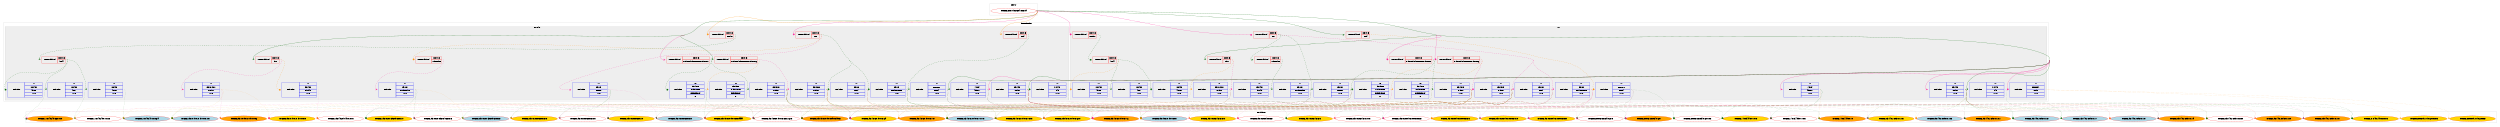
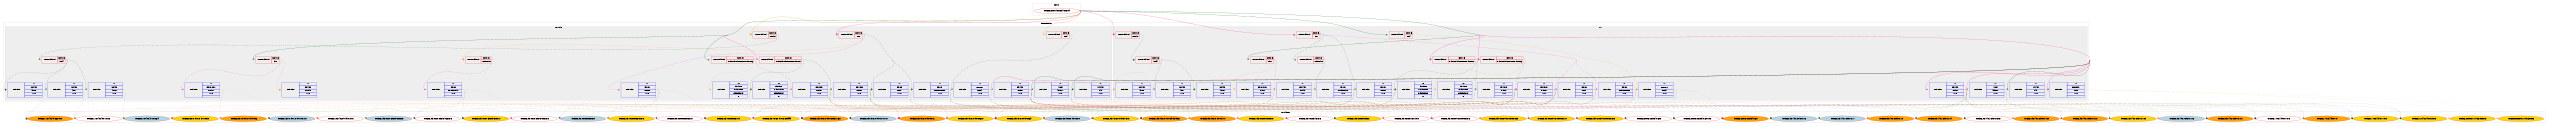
node "portage://dev-qt/qtwebengine-5.13.2": added
node "portage://dev-lang/python-exec-2.4.6-r1": fillcolor white -> orange
node "portage://dev-libs/xapian-1.4.8": fillcolor lightblue -> orange
